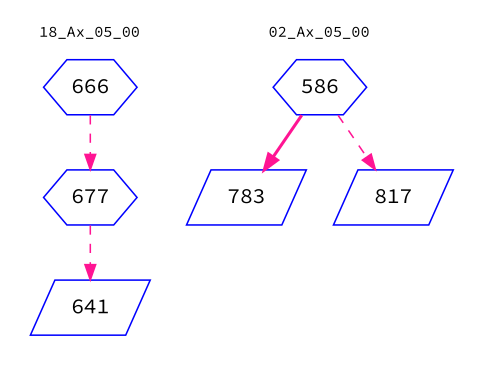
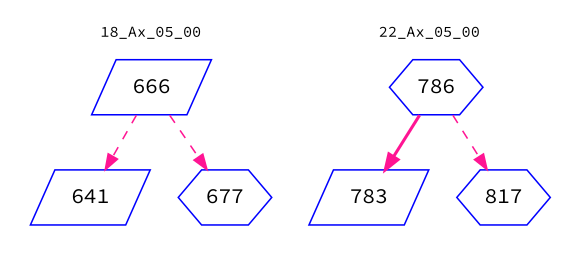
cluster "02_Ax_05_00": label "02_Ax_05_00" -> "22_Ax_05_00"
node "666": shape hexagon -> parallelogram
node "586": label "586" -> "786"
node "817": shape parallelogram -> hexagon
edge "677" -> "641": now "666" -> "641"
